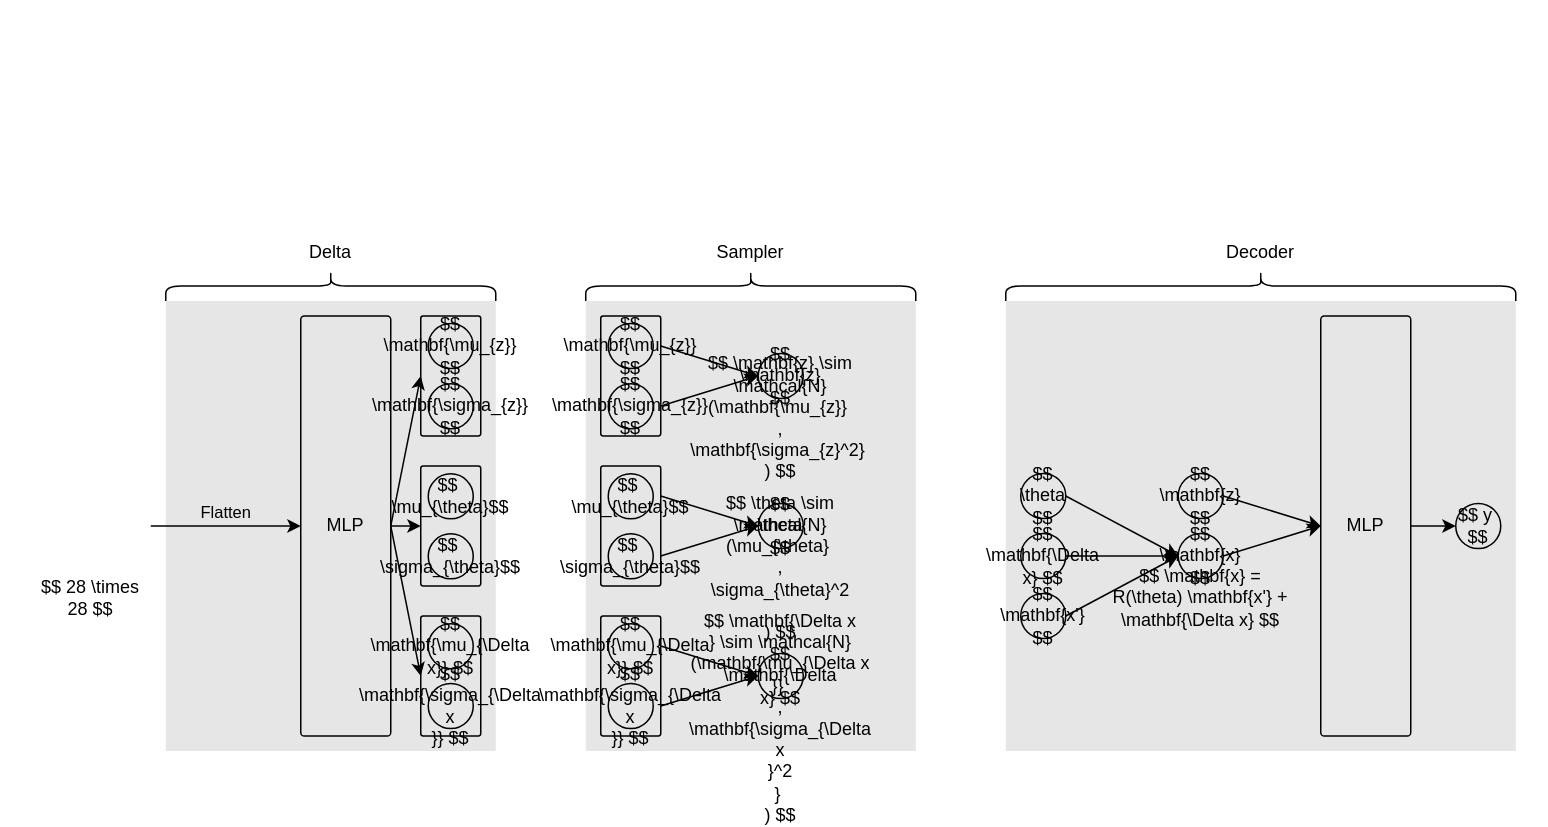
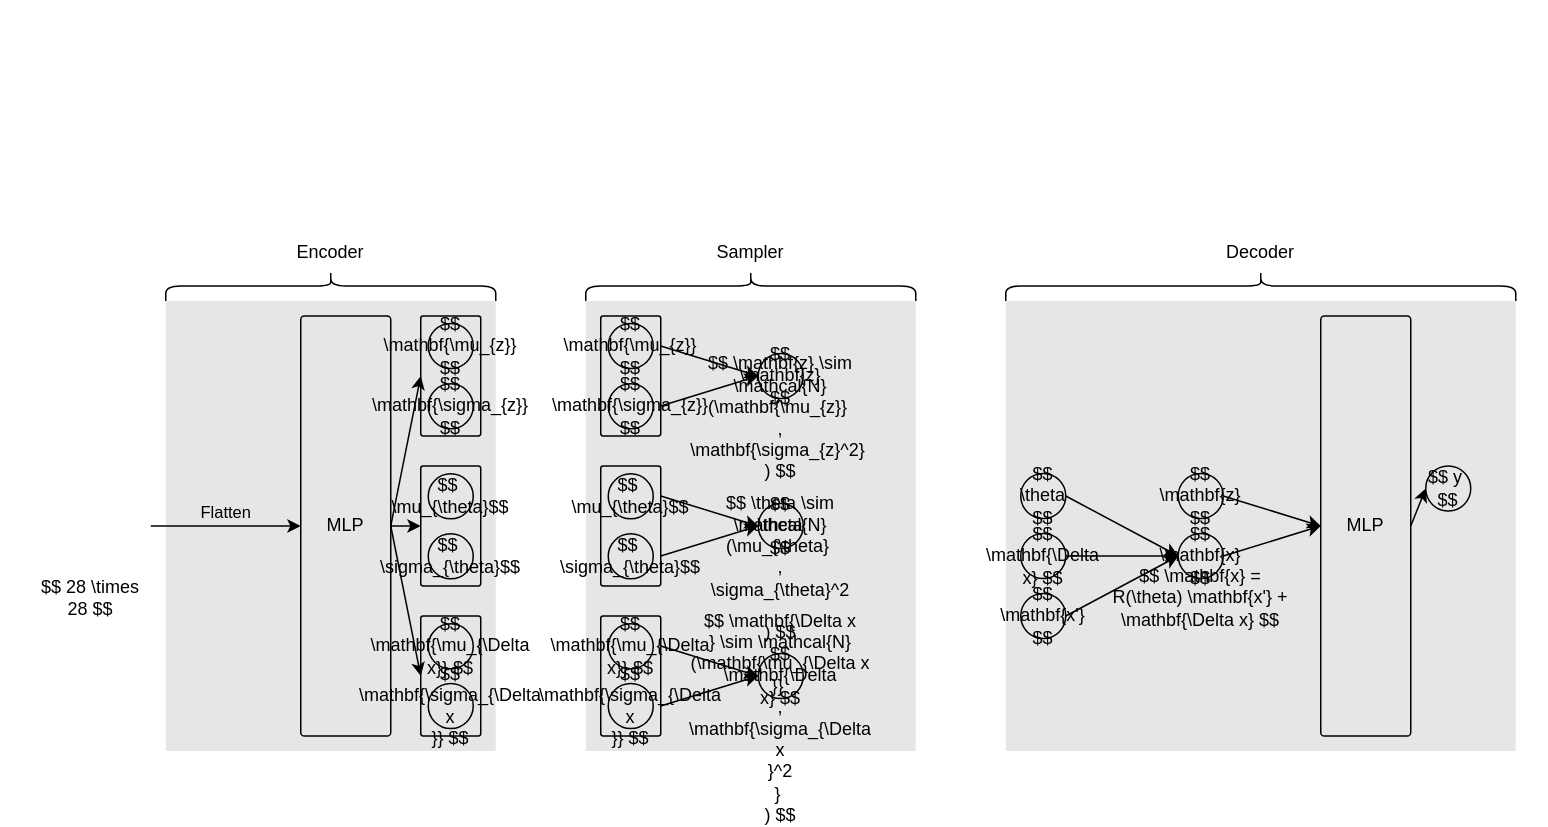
node "Delta": label "Delta" -> "Encoder"
node "$$ y $$": moved (1478, 526) -> (1448, 488)
